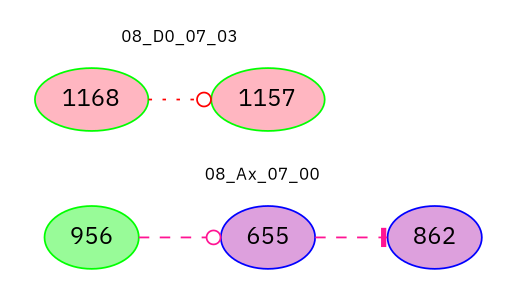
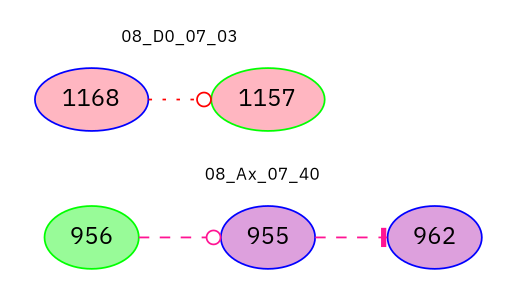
node "1168": color green -> blue
cluster "08_Ax_07_00": label "08_Ax_07_00" -> "08_Ax_07_40"
node "655": label "655" -> "955"
node "862": label "862" -> "962"
